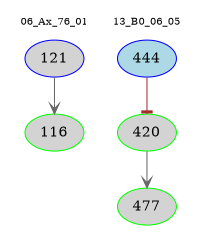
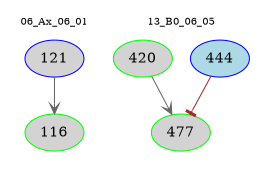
cluster "06_Ax_76_01": label "06_Ax_76_01" -> "06_Ax_06_01"
edge "444" -> "420": now "444" -> "477"
